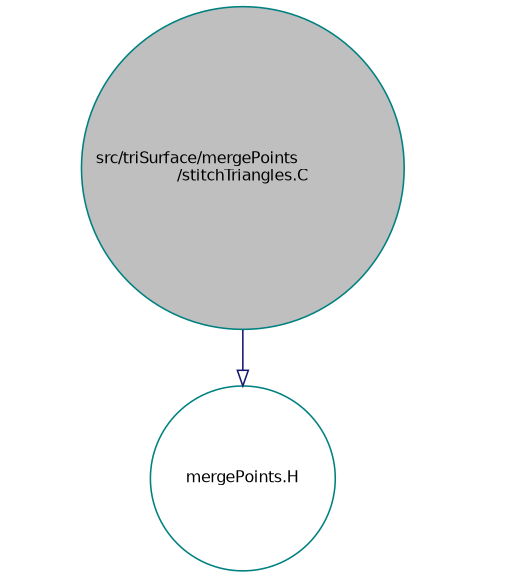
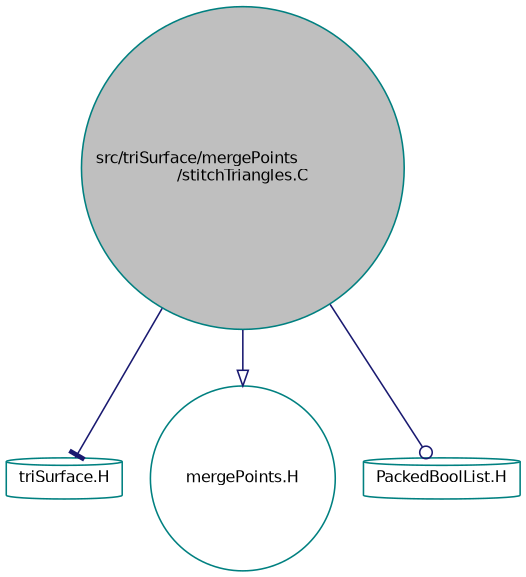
node "triSurface.H": added
node "PackedBoolList.H": added
